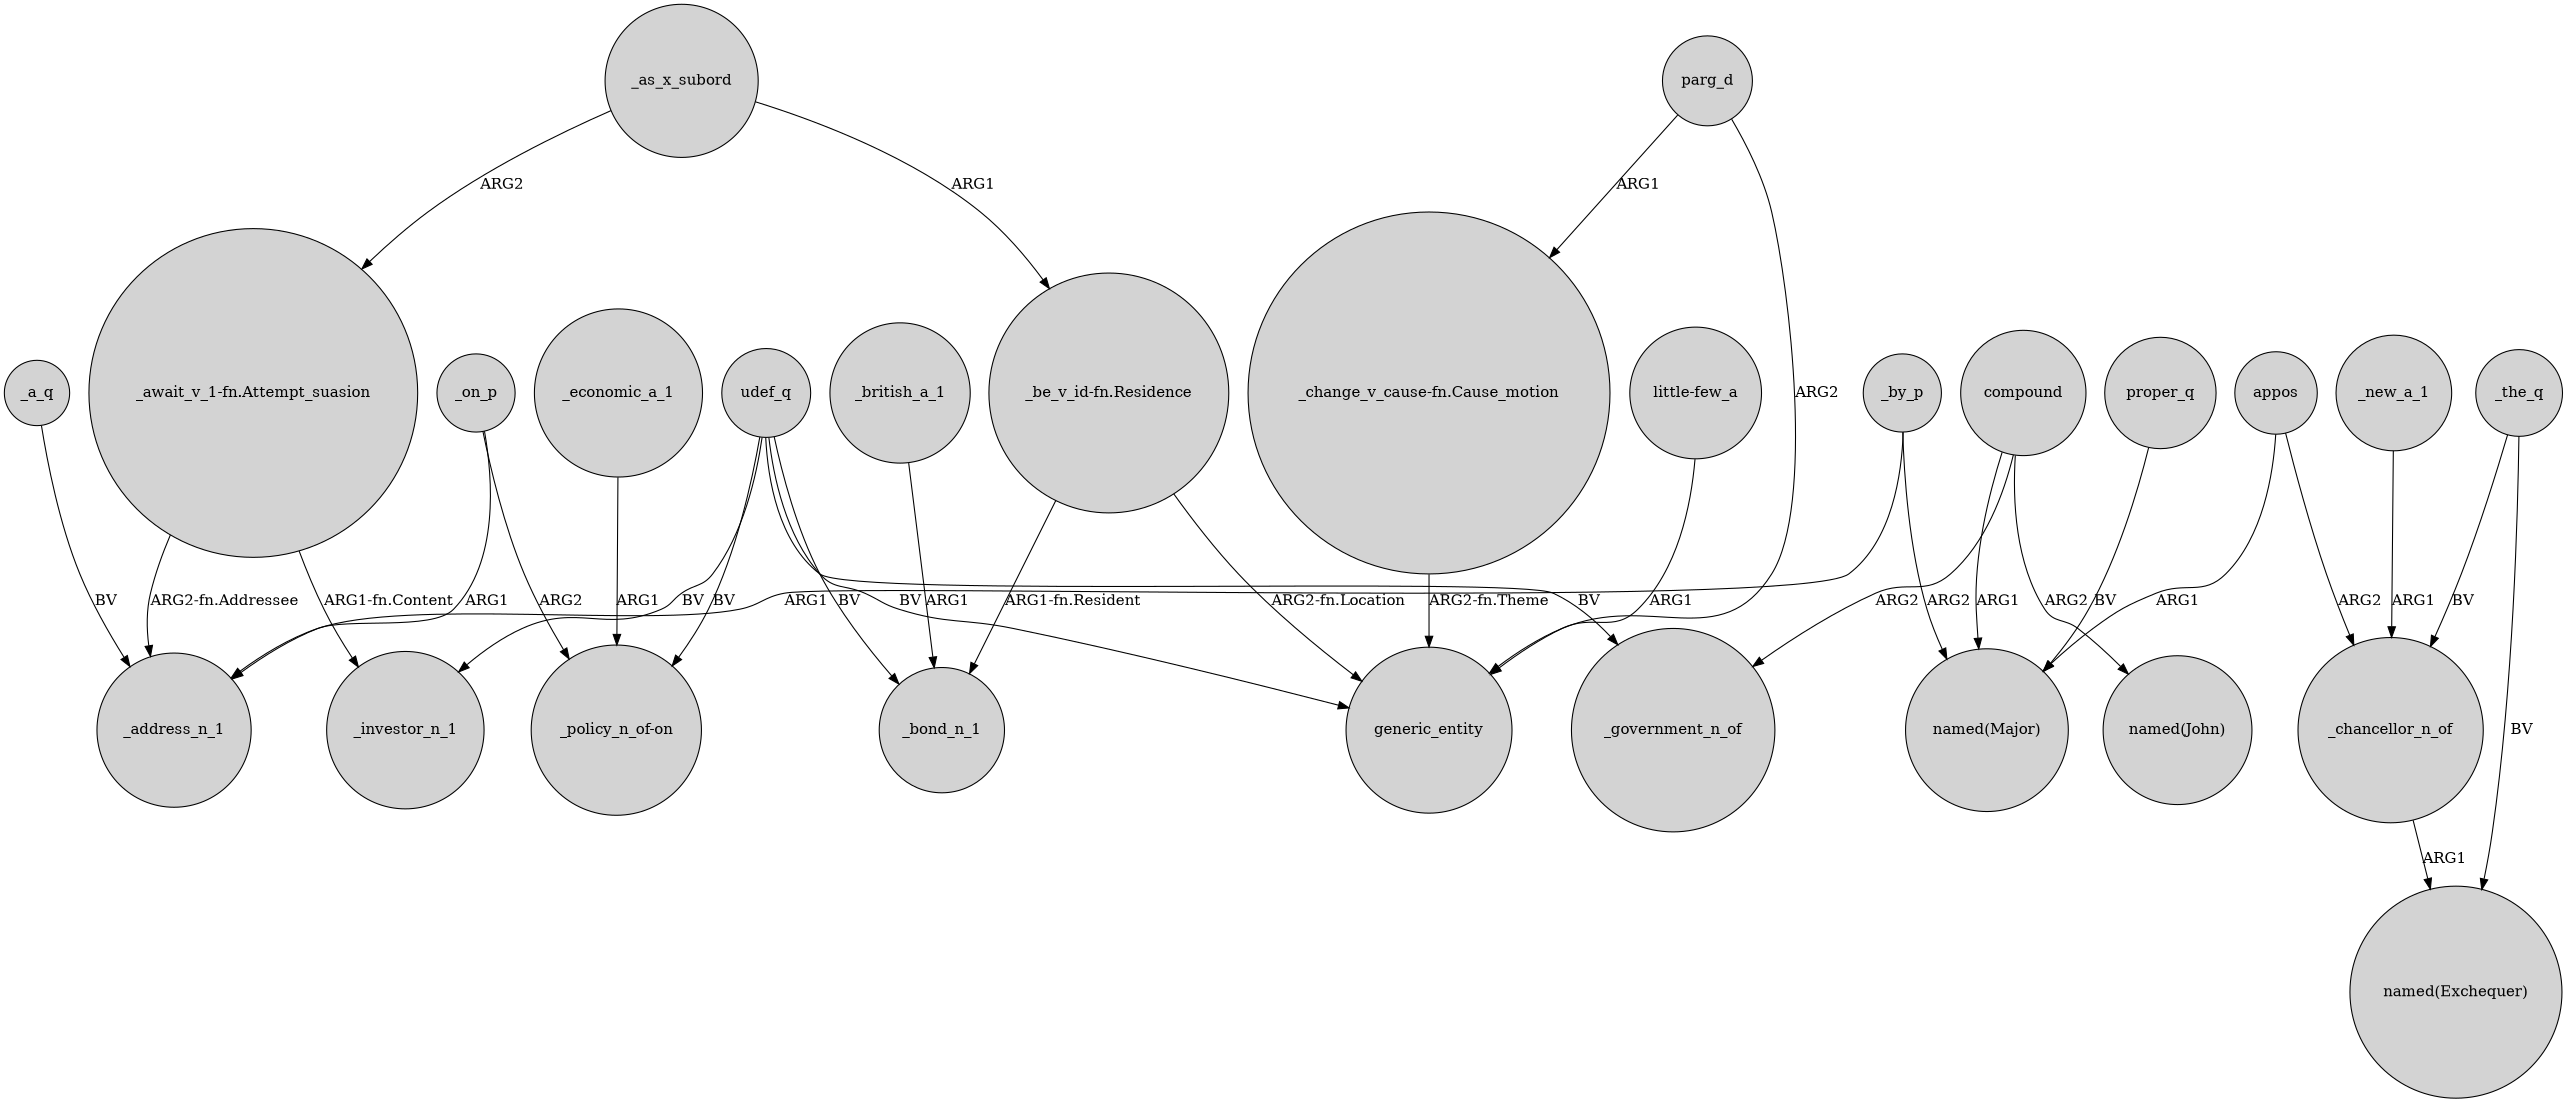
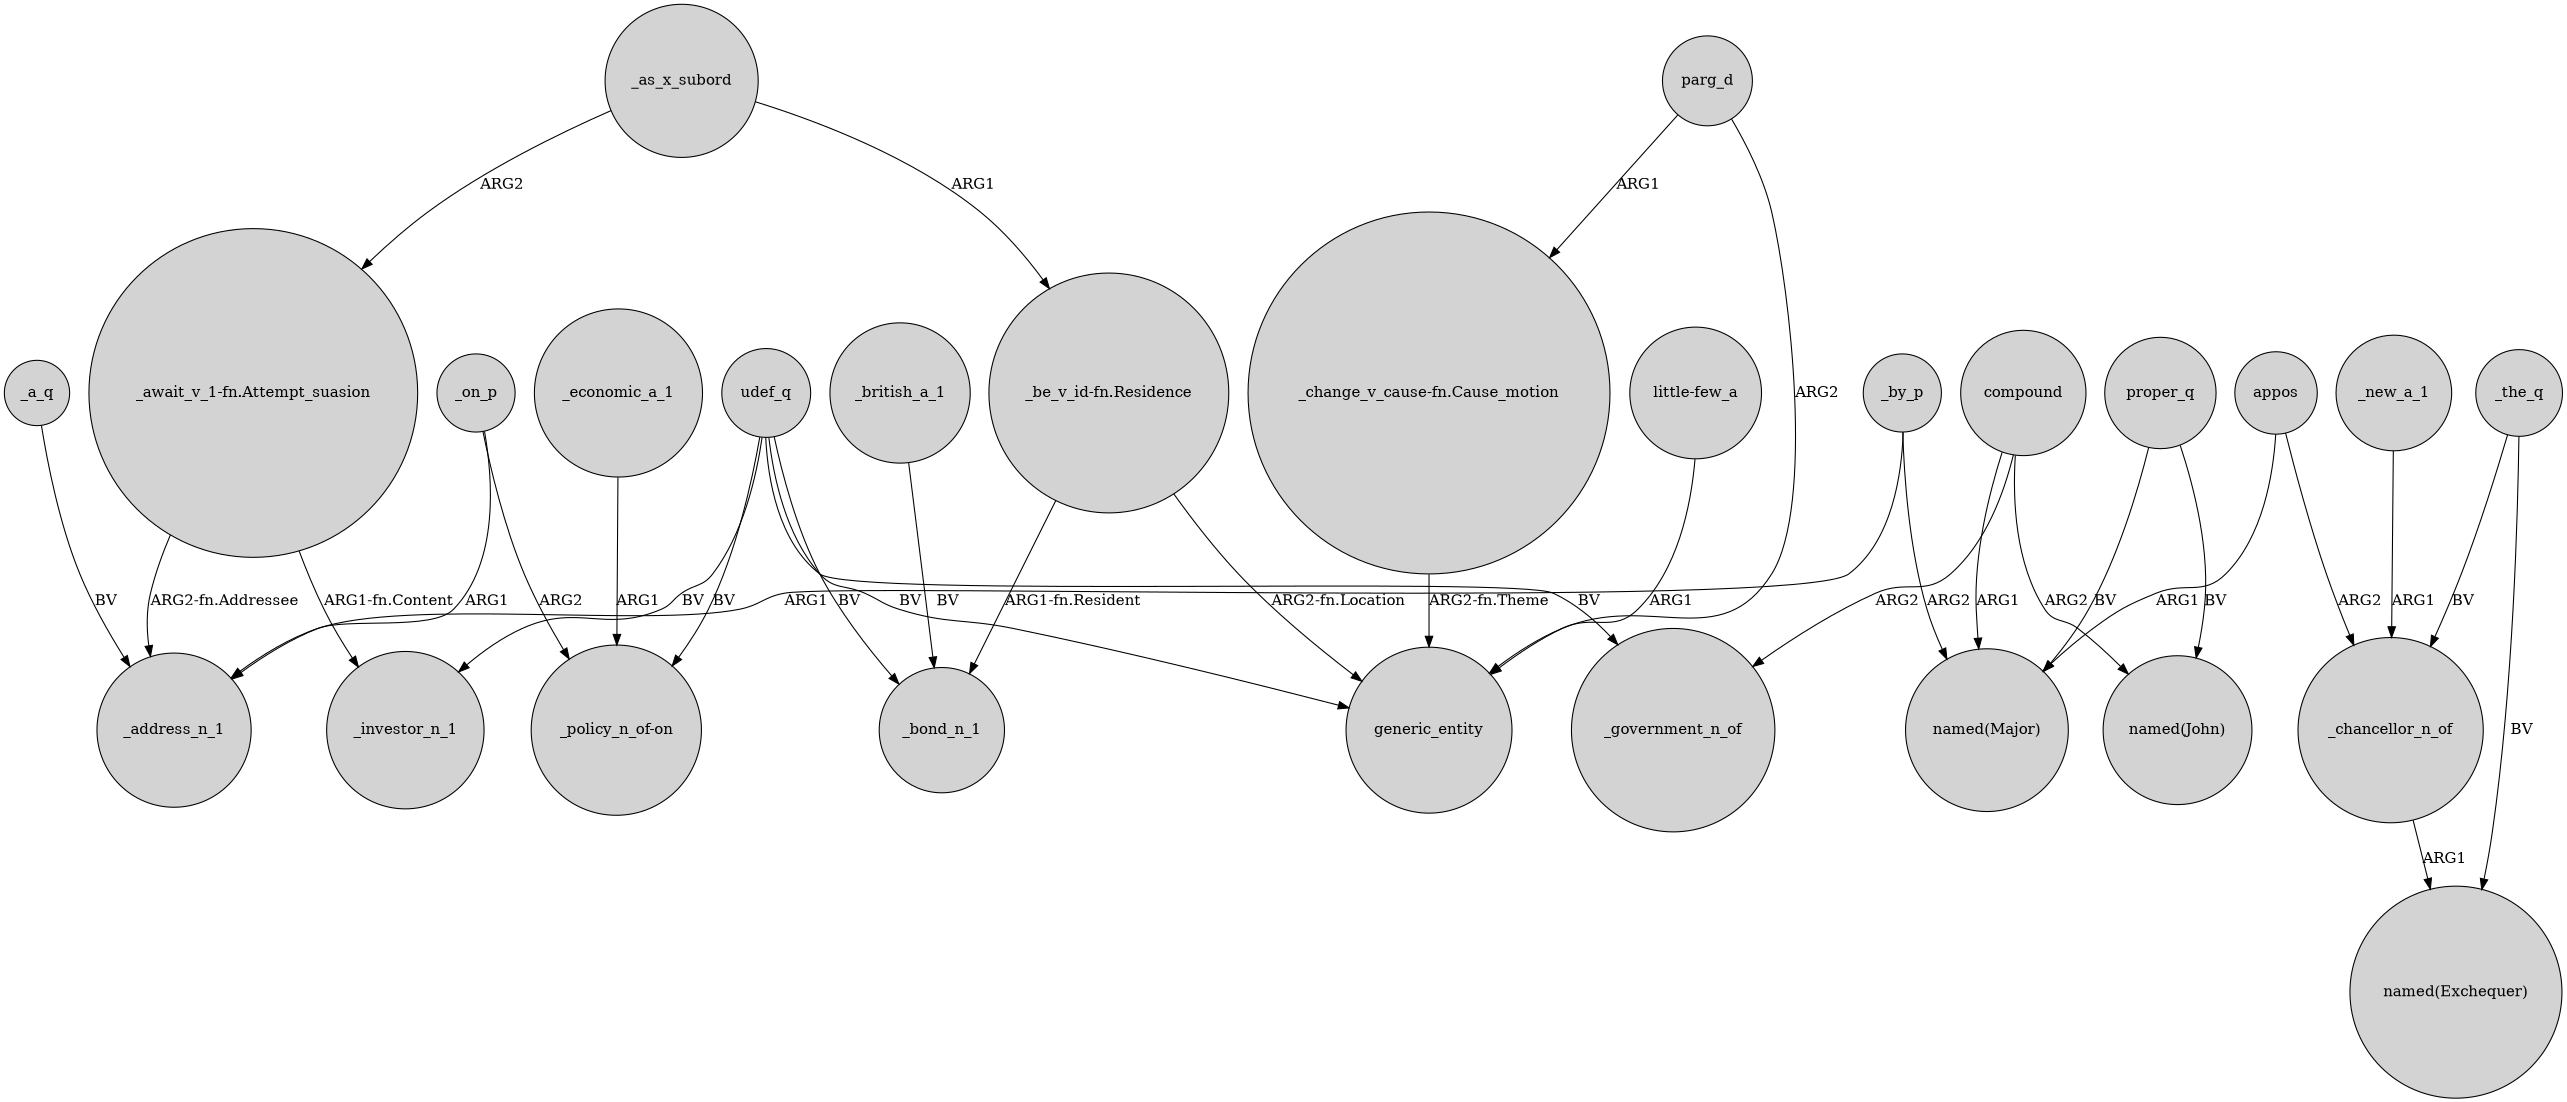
edge "proper_q" -> "named(John)": added, label "BV"
edge "_british_a_1" -> "_bond_n_1": label "ARG1" -> "BV"
